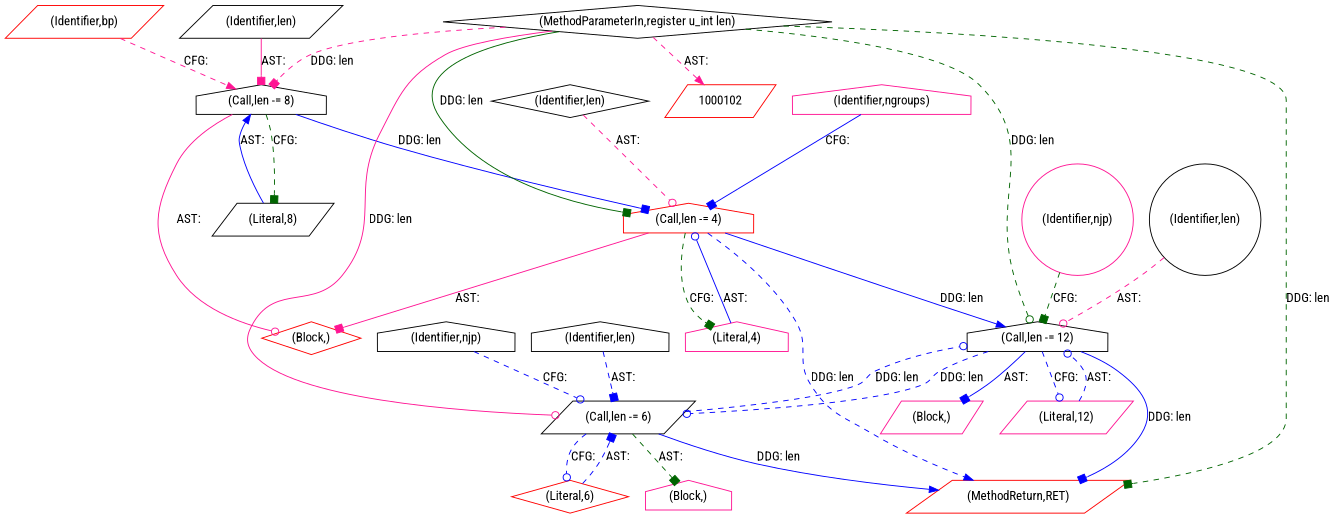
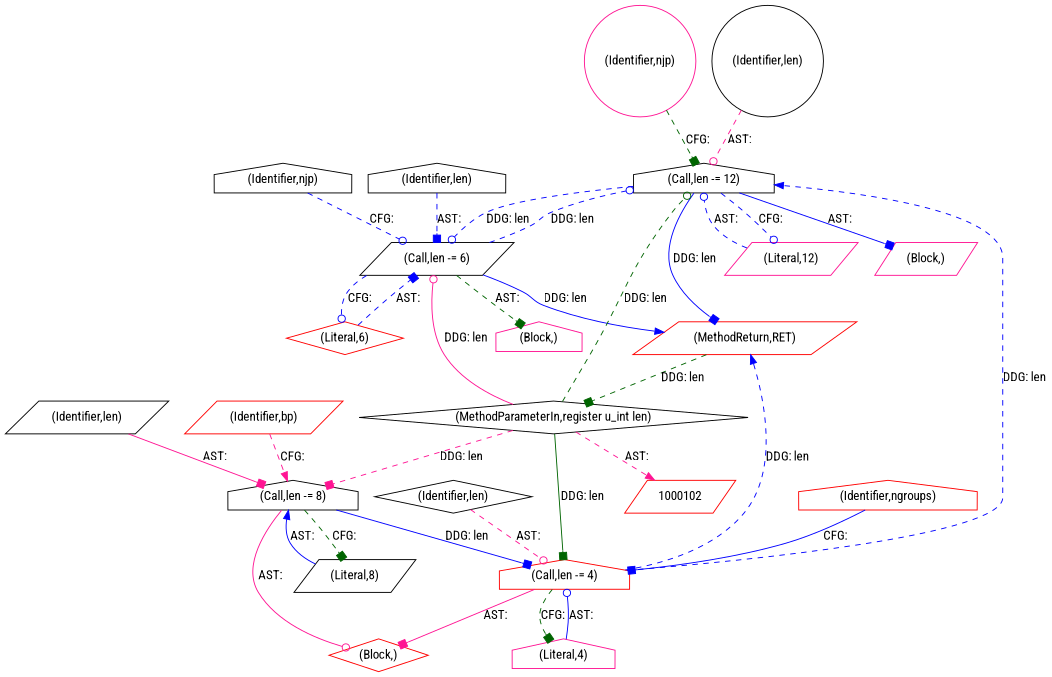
edge "(MethodParameterIn,register u_int len)" -> "(MethodReturn,RET)": reversed
node "(Identifier,ngroups)": color deeppink -> red
edge "(Call,len -= 4)" -> "(Call,len -= 12)": style solid -> dashed
